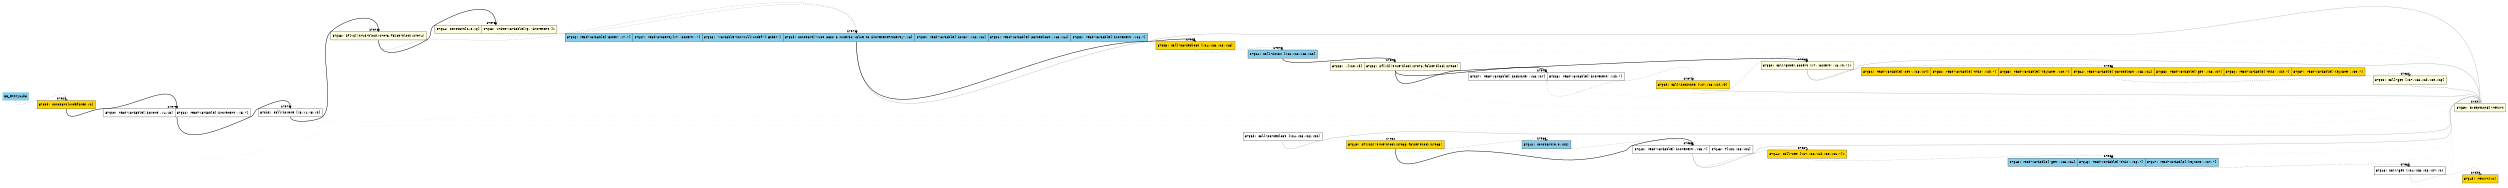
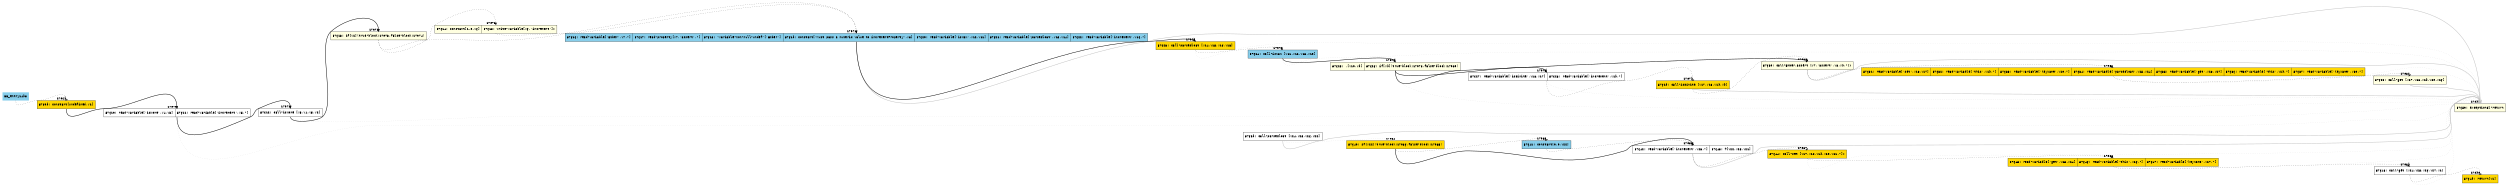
edge "57613: if[v2](true-block:17073,false-block:17074)" -> "57614: constant[1.0,v6]": style bold -> dotted
edge "57627: read-variable['isFinite',v18,v17]" -> "57629: call-isFinite [v17,v18,v19,v9]": arrowhead vee -> tee
node "57645: read-variable['get',v25,v24]": fillcolor skyblue -> gold
